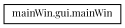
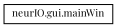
node "mainWin.gui.mainWin": label "mainWin.gui.mainWin" -> "neurIO.gui.mainWin"
